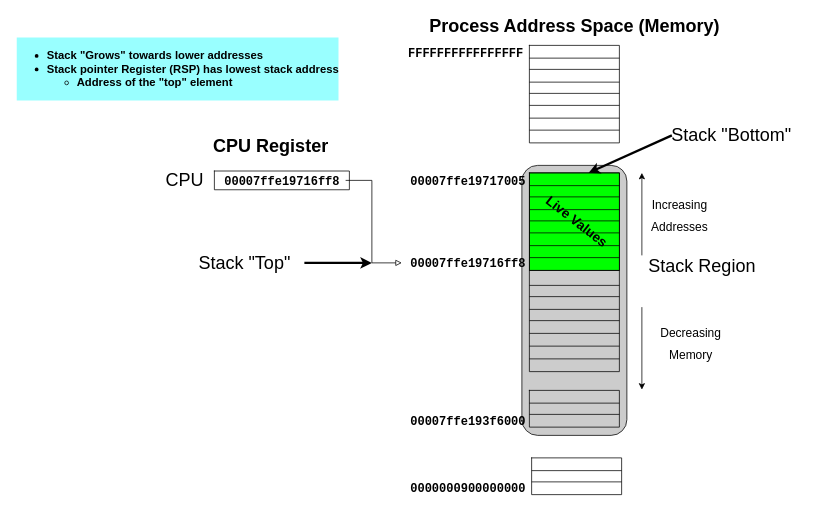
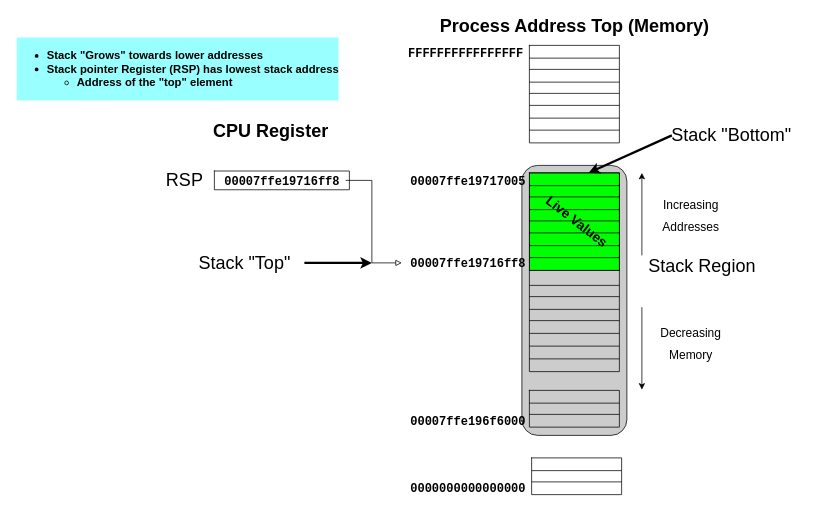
node "Process Address Space (Memory)": label "Process Address Space (Memory)" -> "Process Address Top (Memory)"
node "CPU Register": moved (270, 147) -> (270, 132)
node "CPU": label "CPU" -> "RSP"
node "Increasing Addresses": moved (679, 214) -> (690, 214)
node "00007ffe193f6000": label "00007ffe193f6000" -> "00007ffe196f6000"
node "0000000900000000": label "0000000900000000" -> "0000000000000000"
